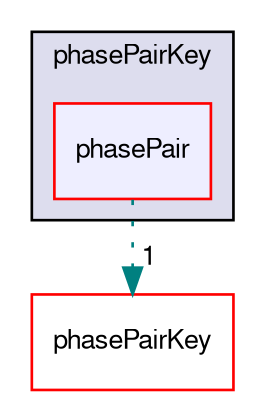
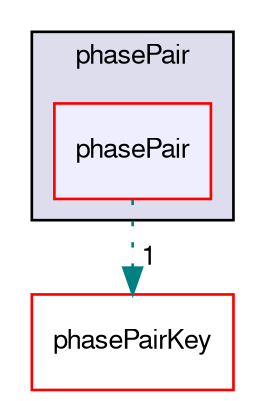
cluster "phasePairKey": label "phasePairKey" -> "phasePair"
